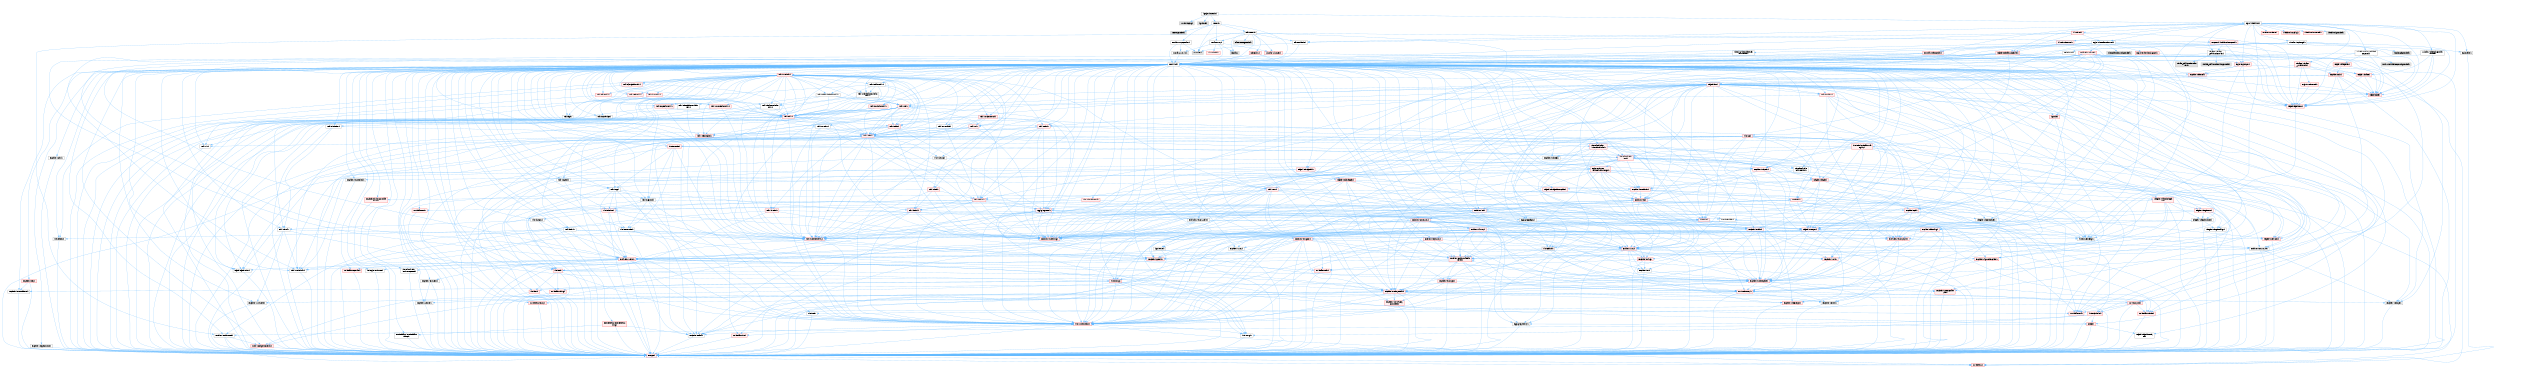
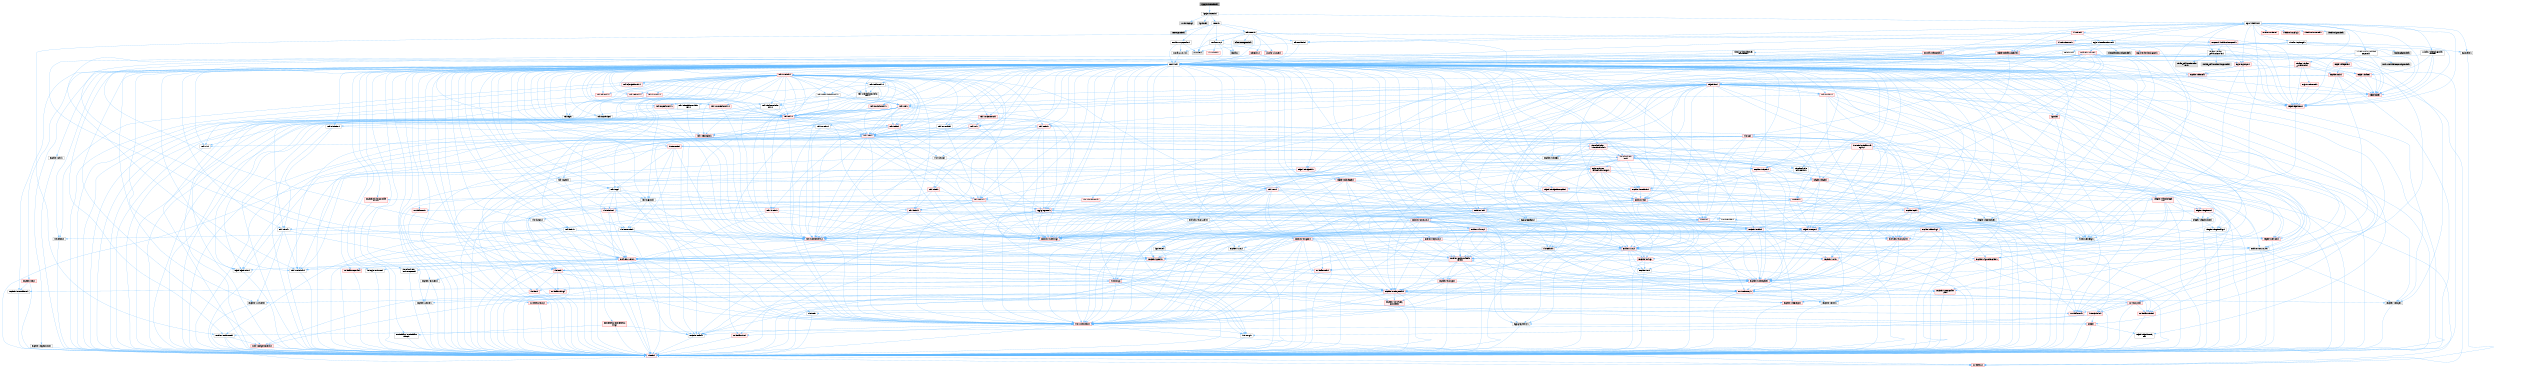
node "RigLogicInstanceDataPool.h": added
node "Templates/RemoveExtent.h": removed
node "CoreTypes.h": label "CoreTypes.h" -> "IntVector.h"
